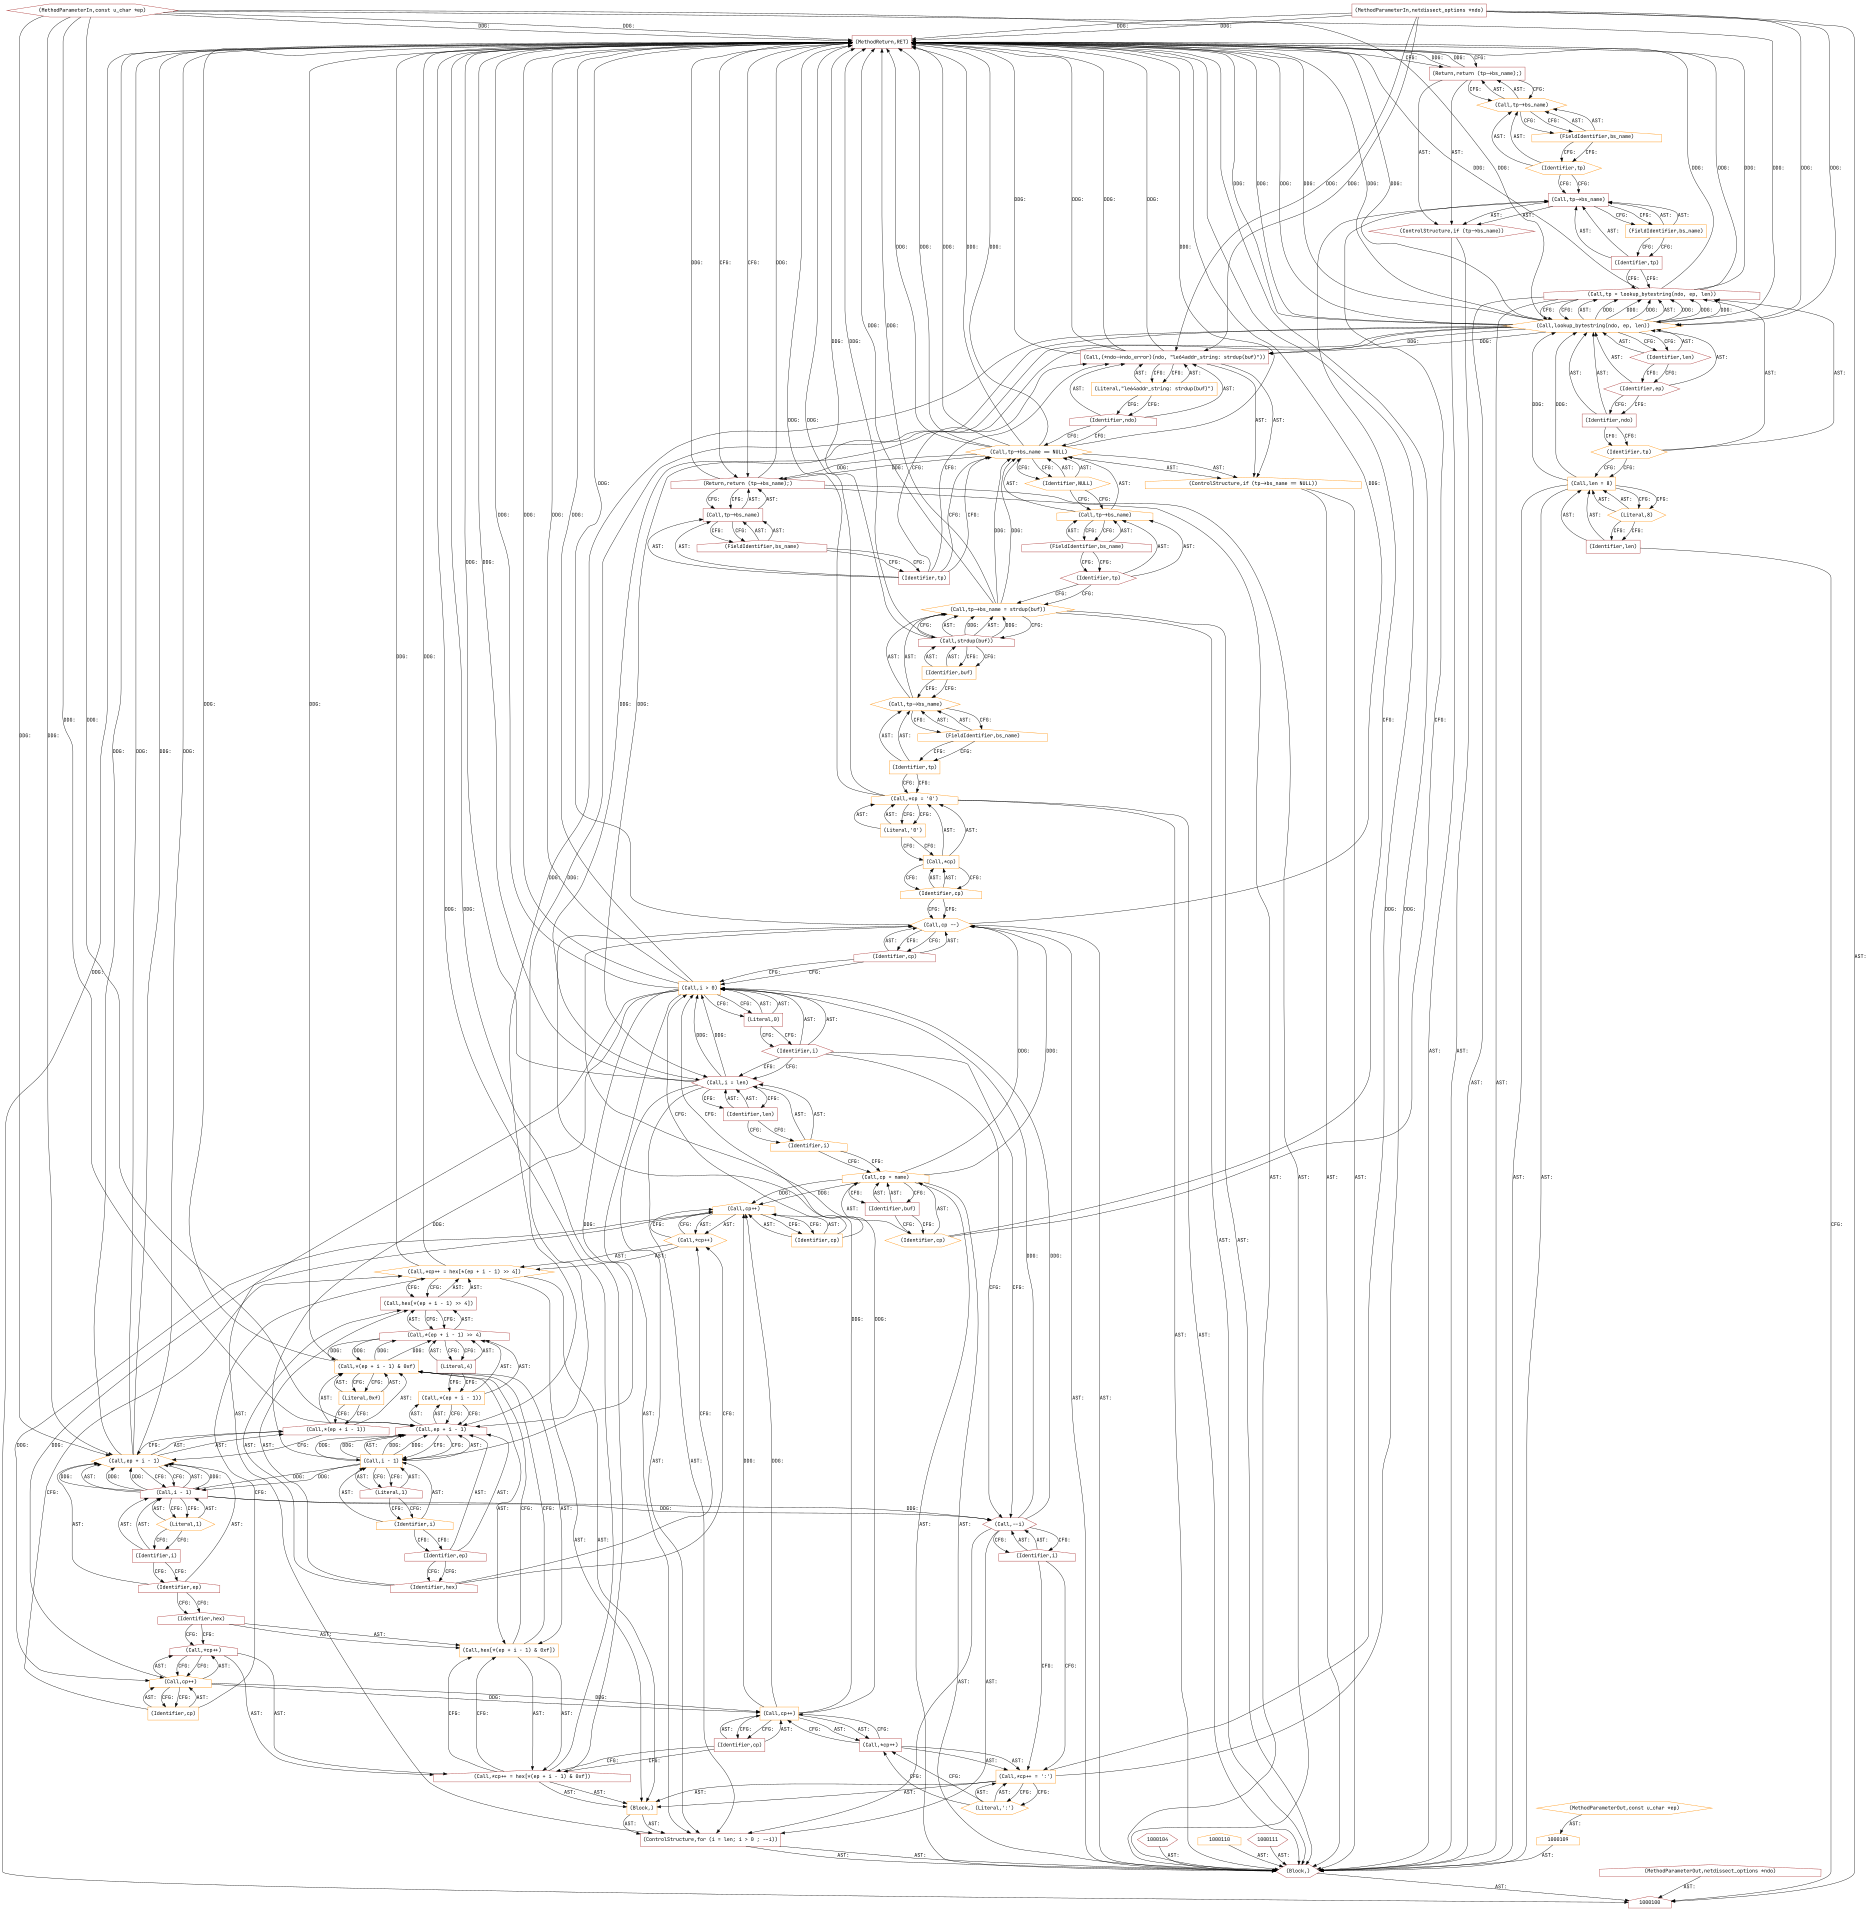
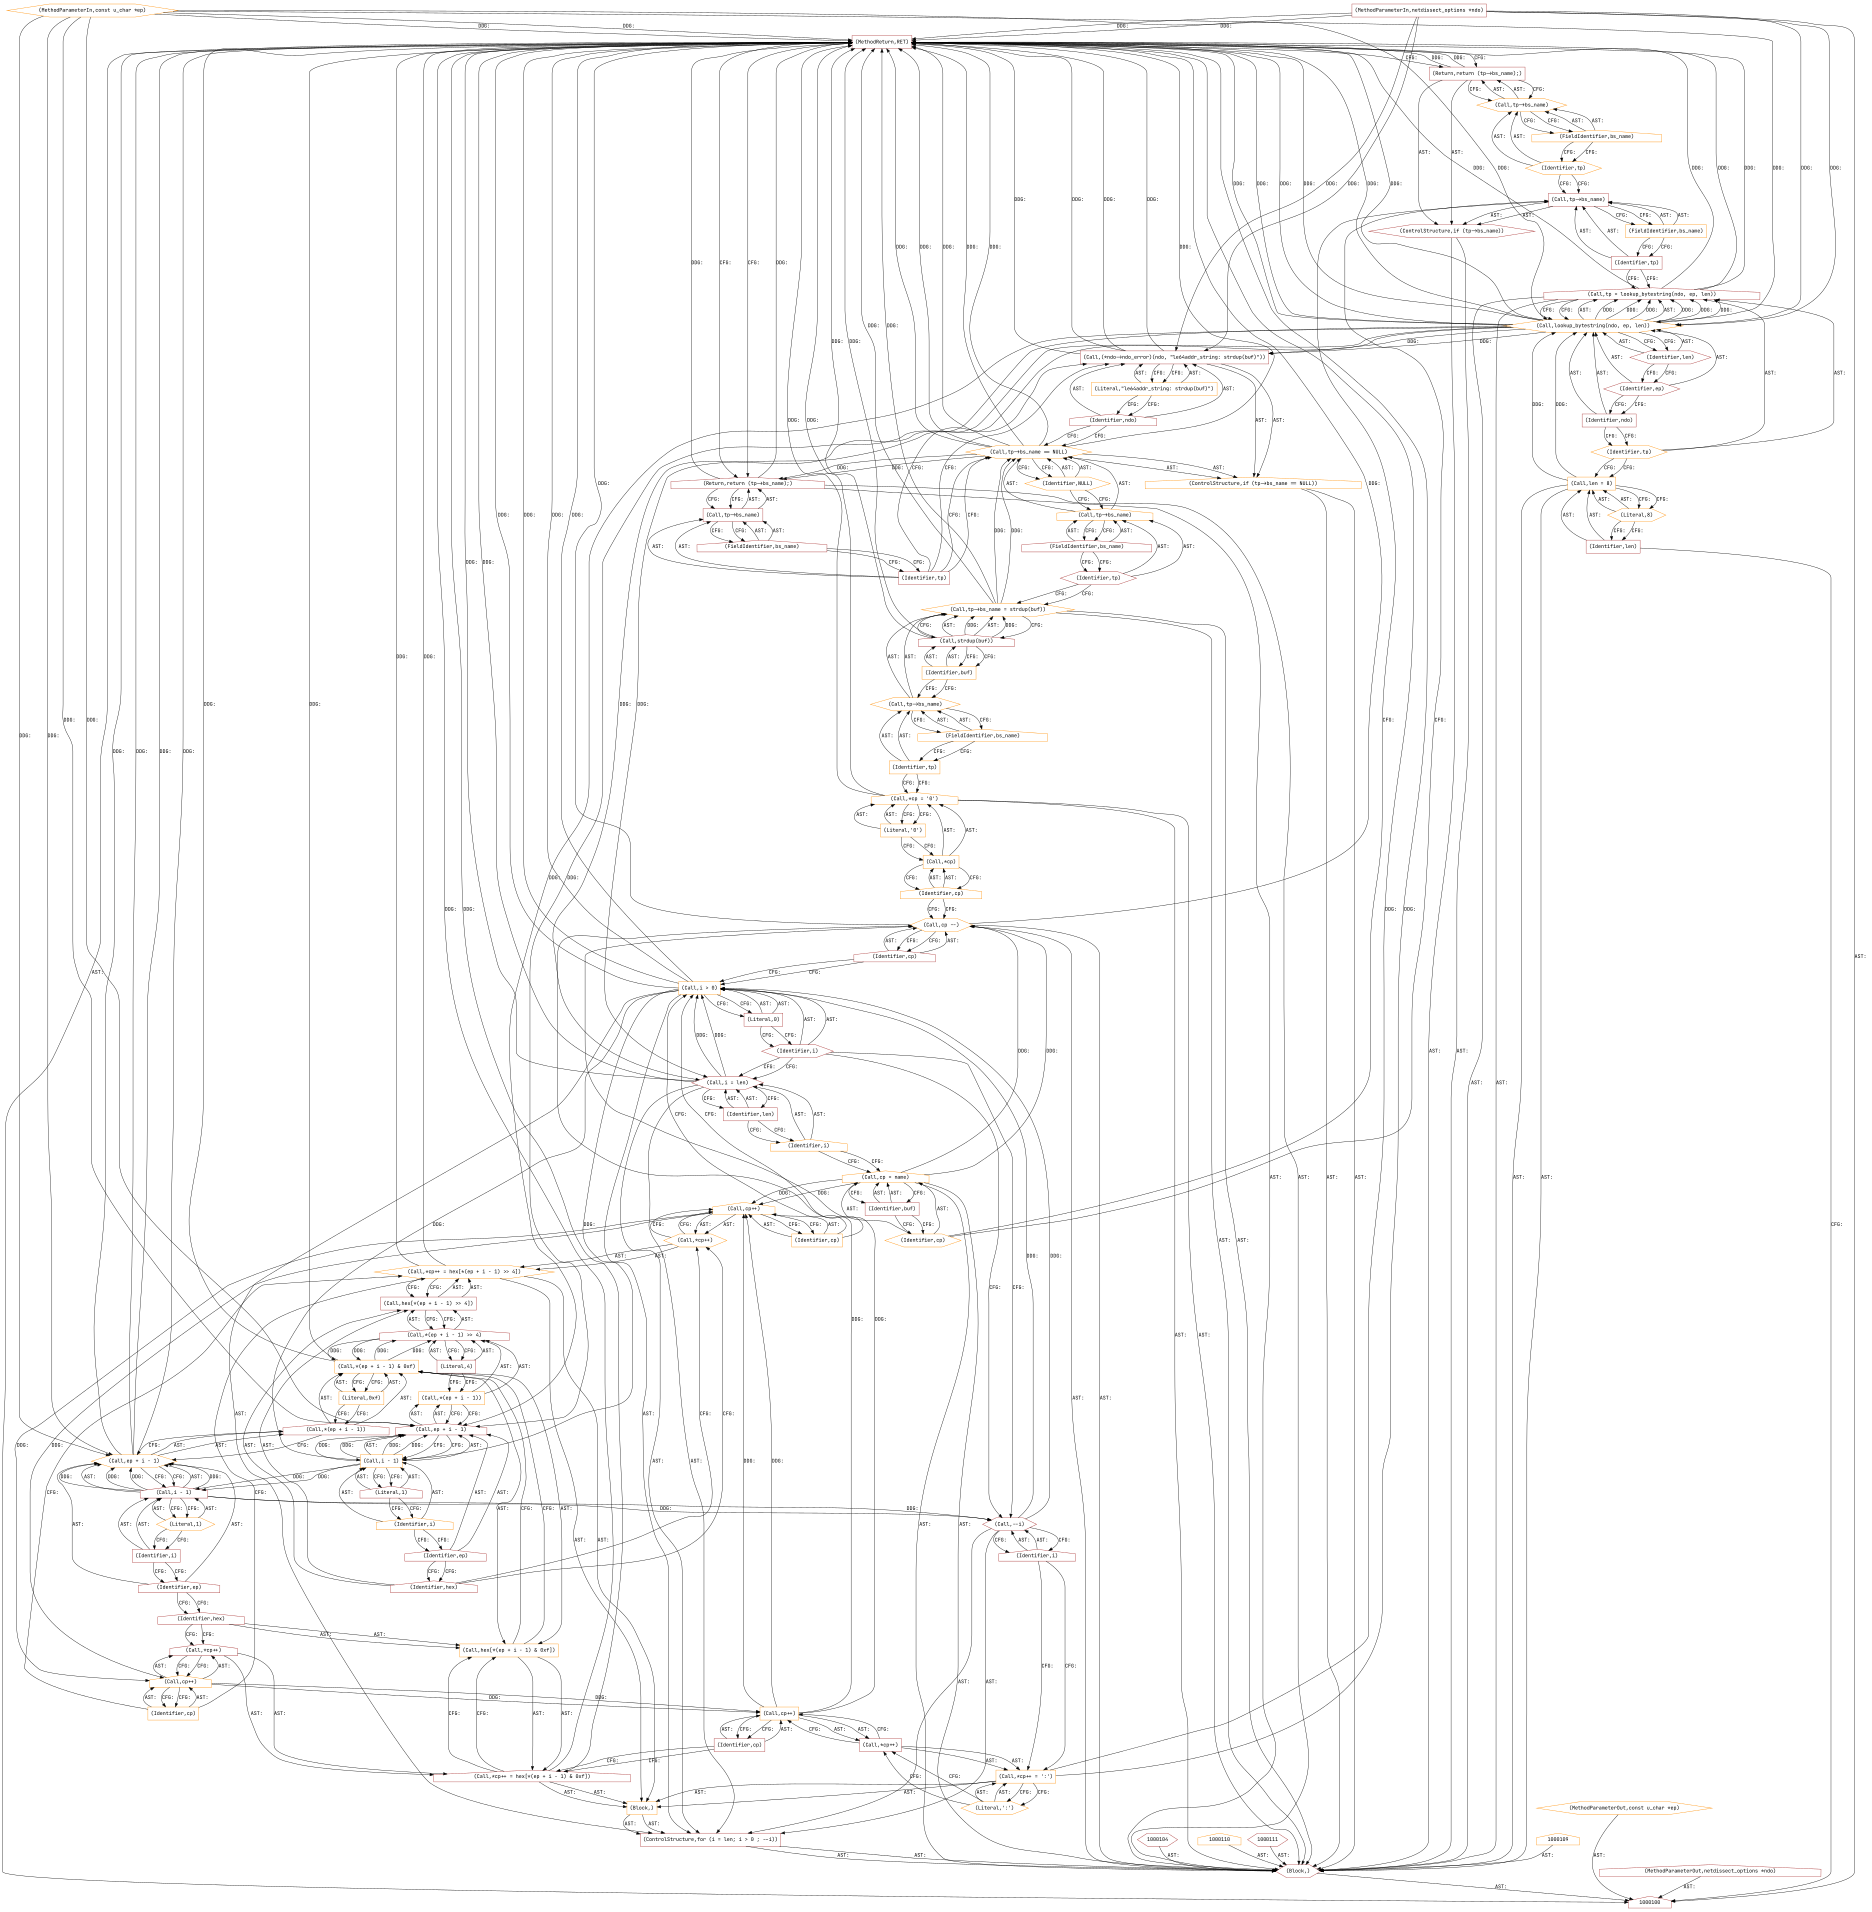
node "(MethodParameterIn,const u_char *ep)": color brown -> darkorange
edge "(MethodReturn,RET)" -> "1000100": label "DDG: " -> "AST: "
edge "(MethodParameterOut,const u_char *ep)" -> "1000109": now "(MethodParameterOut,const u_char *ep)" -> "1000100"
